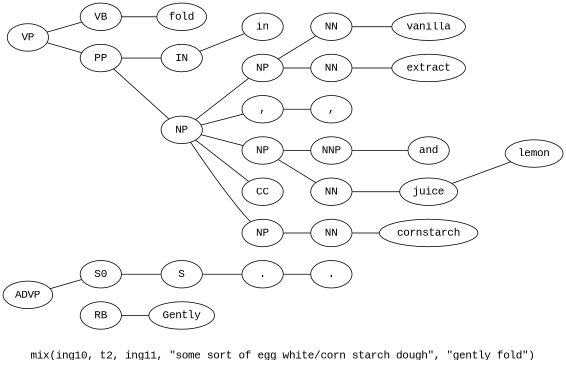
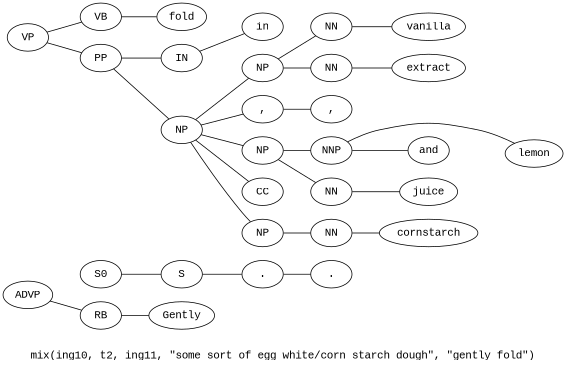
edge "lemon" -- "juice": now "lemon" -- "NNP"
edge "S0" -- "ADVP": now "RB" -- "ADVP"
